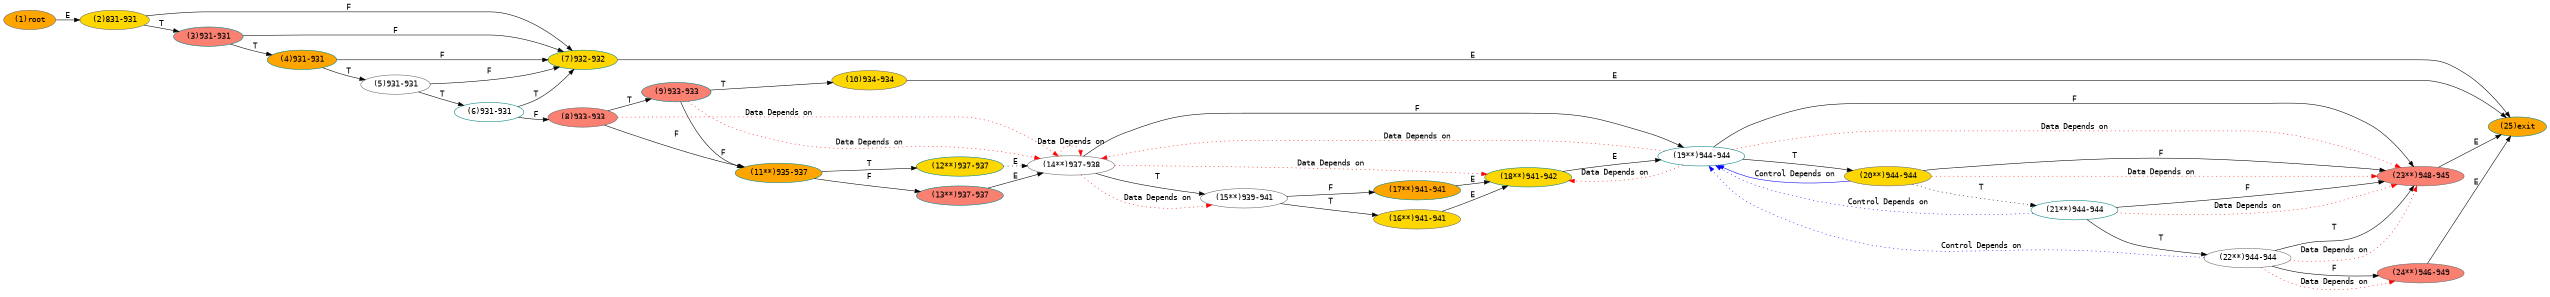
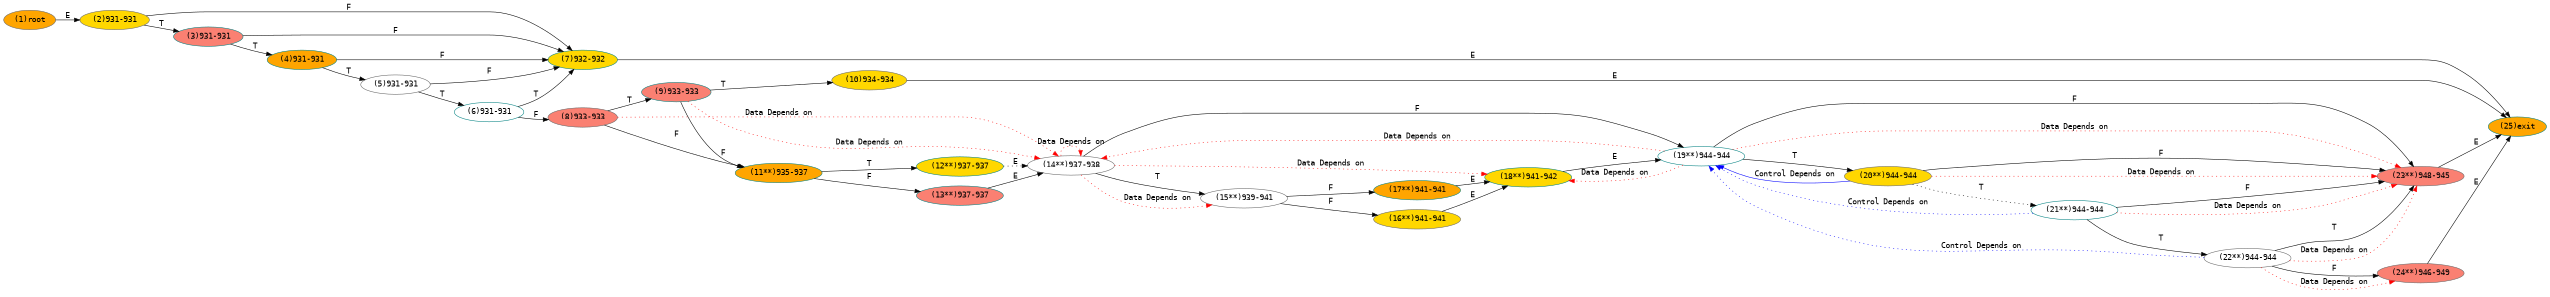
node "(2)831-931": label "(2)831-931" -> "(2)931-931"
edge "(15**)939-941" -> "(16**)941-941": label "T" -> "F"
